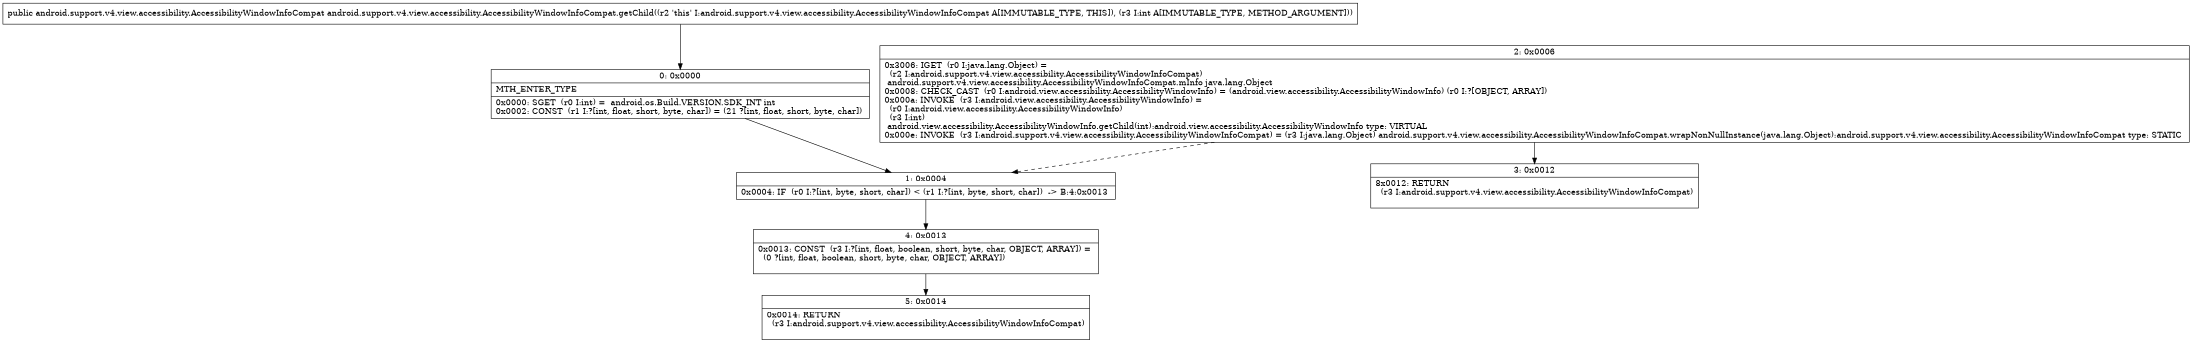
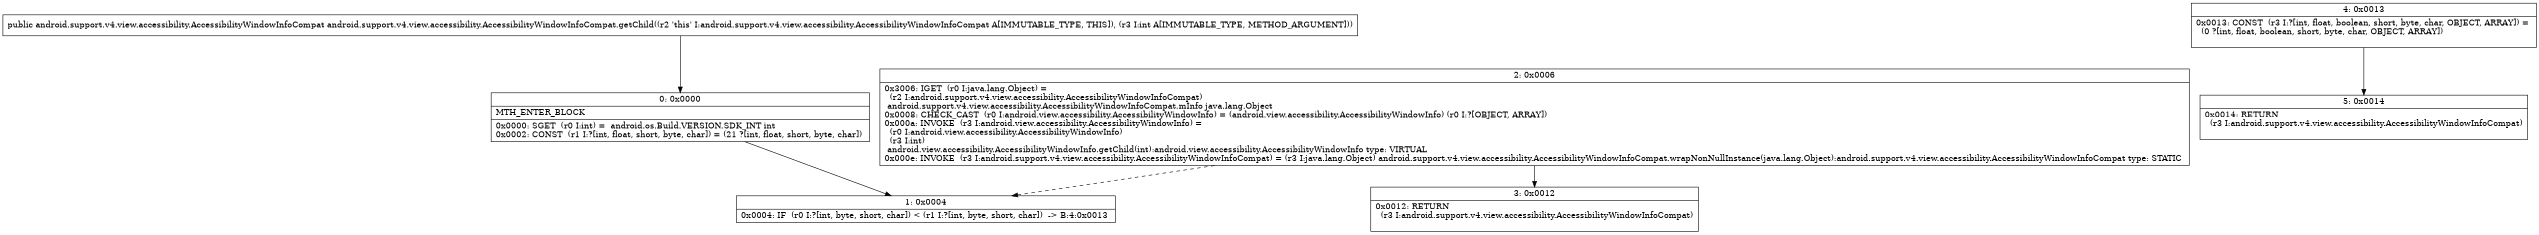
node "0: 0x0000": text "MTH_ENTER_TYPE" -> "MTH_ENTER_BLOCK"
node "3: 0x0012": text "8x0012: RETURN" -> "0x0012: RETURN"
edge "1: 0x0004" -> "4: 0x0013": removed
